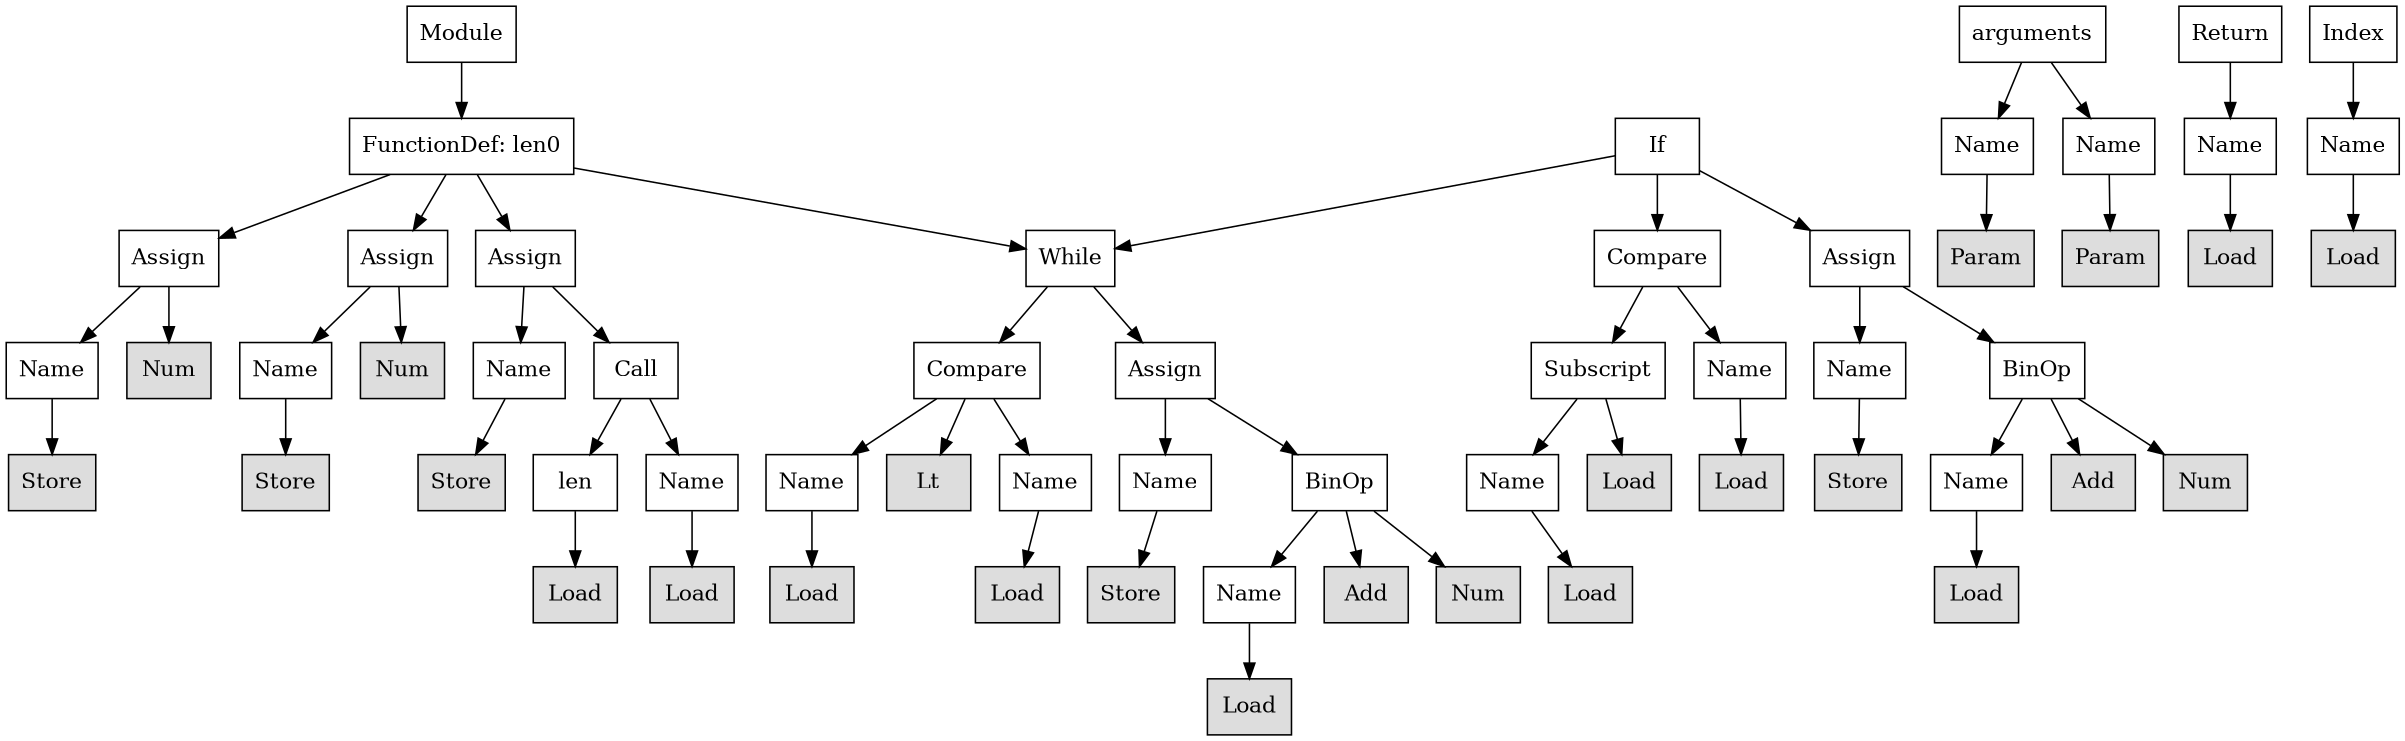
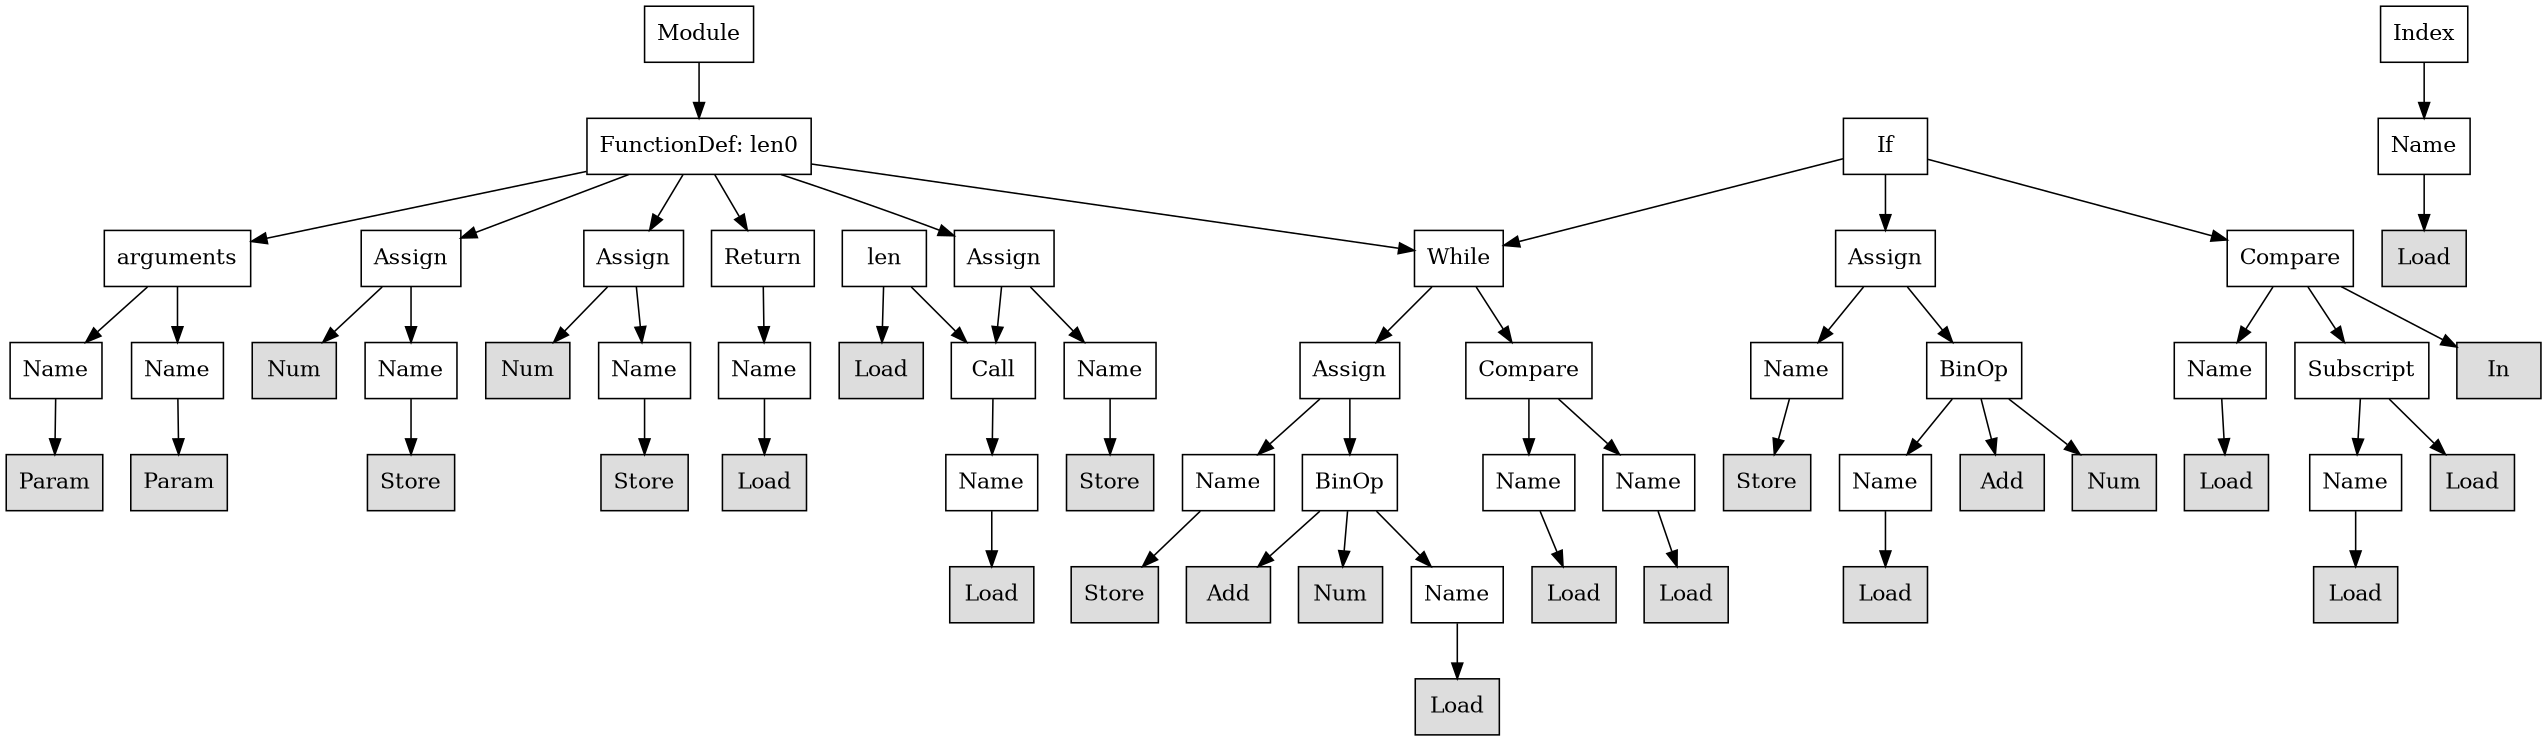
edge "FunctionDef: len0" -> "Return": added
edge "FunctionDef: len0" -> "arguments": added
node "In": added
edge "Call" -> "len": reversed
node "Lt": removed
